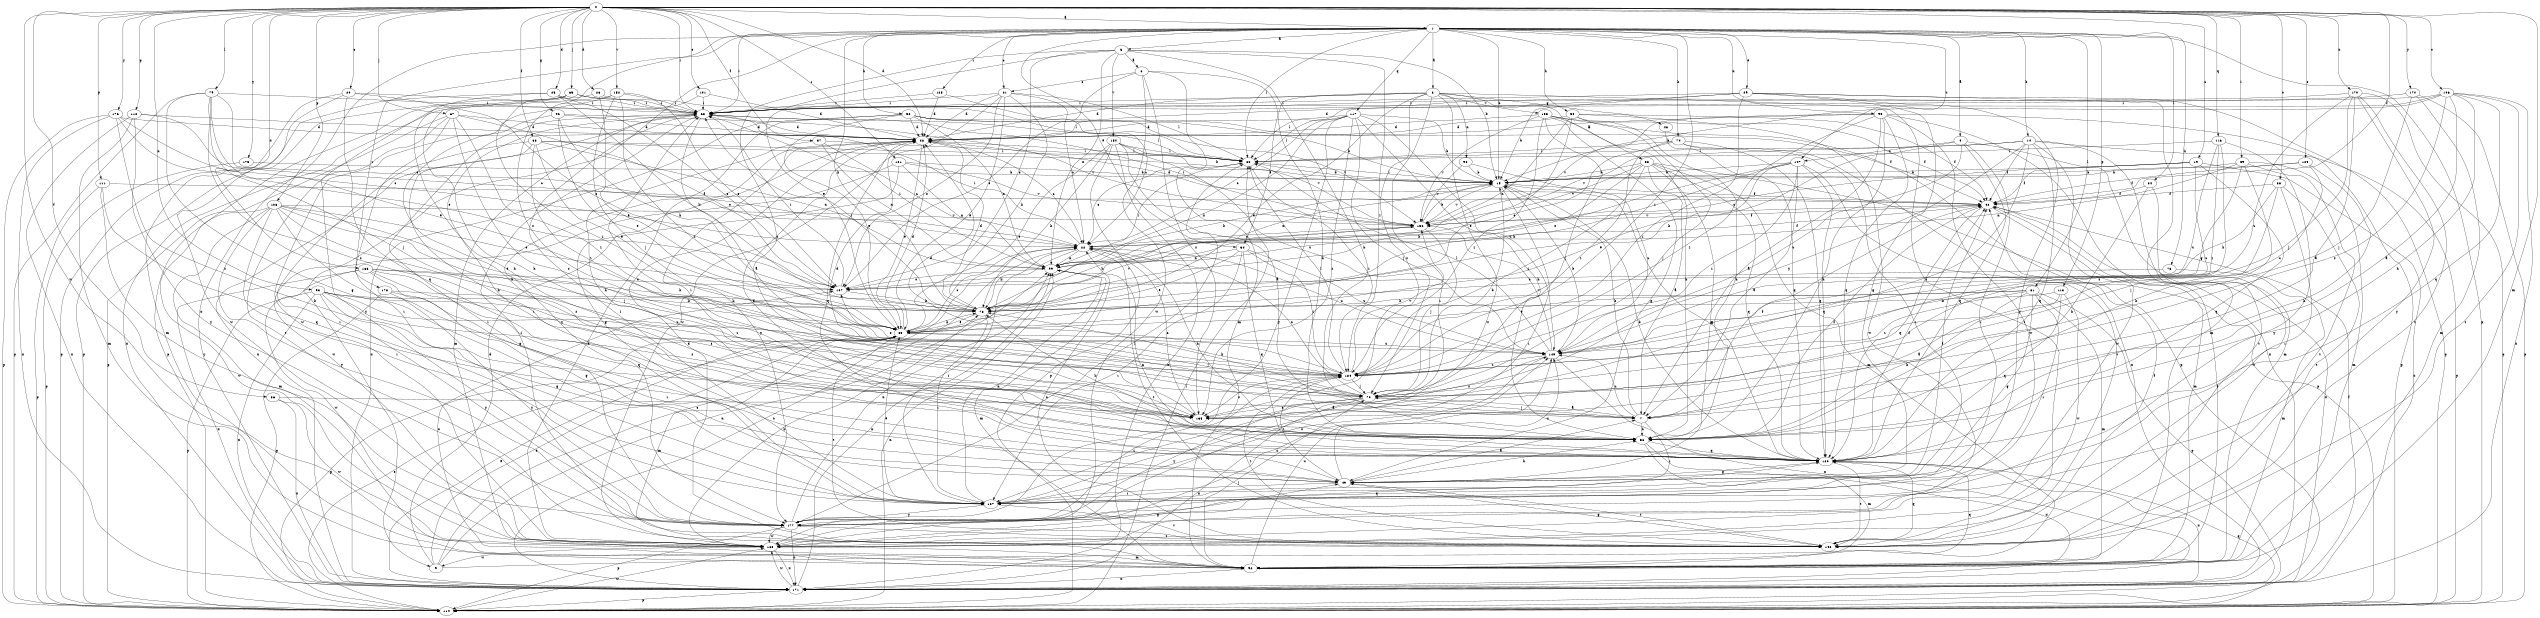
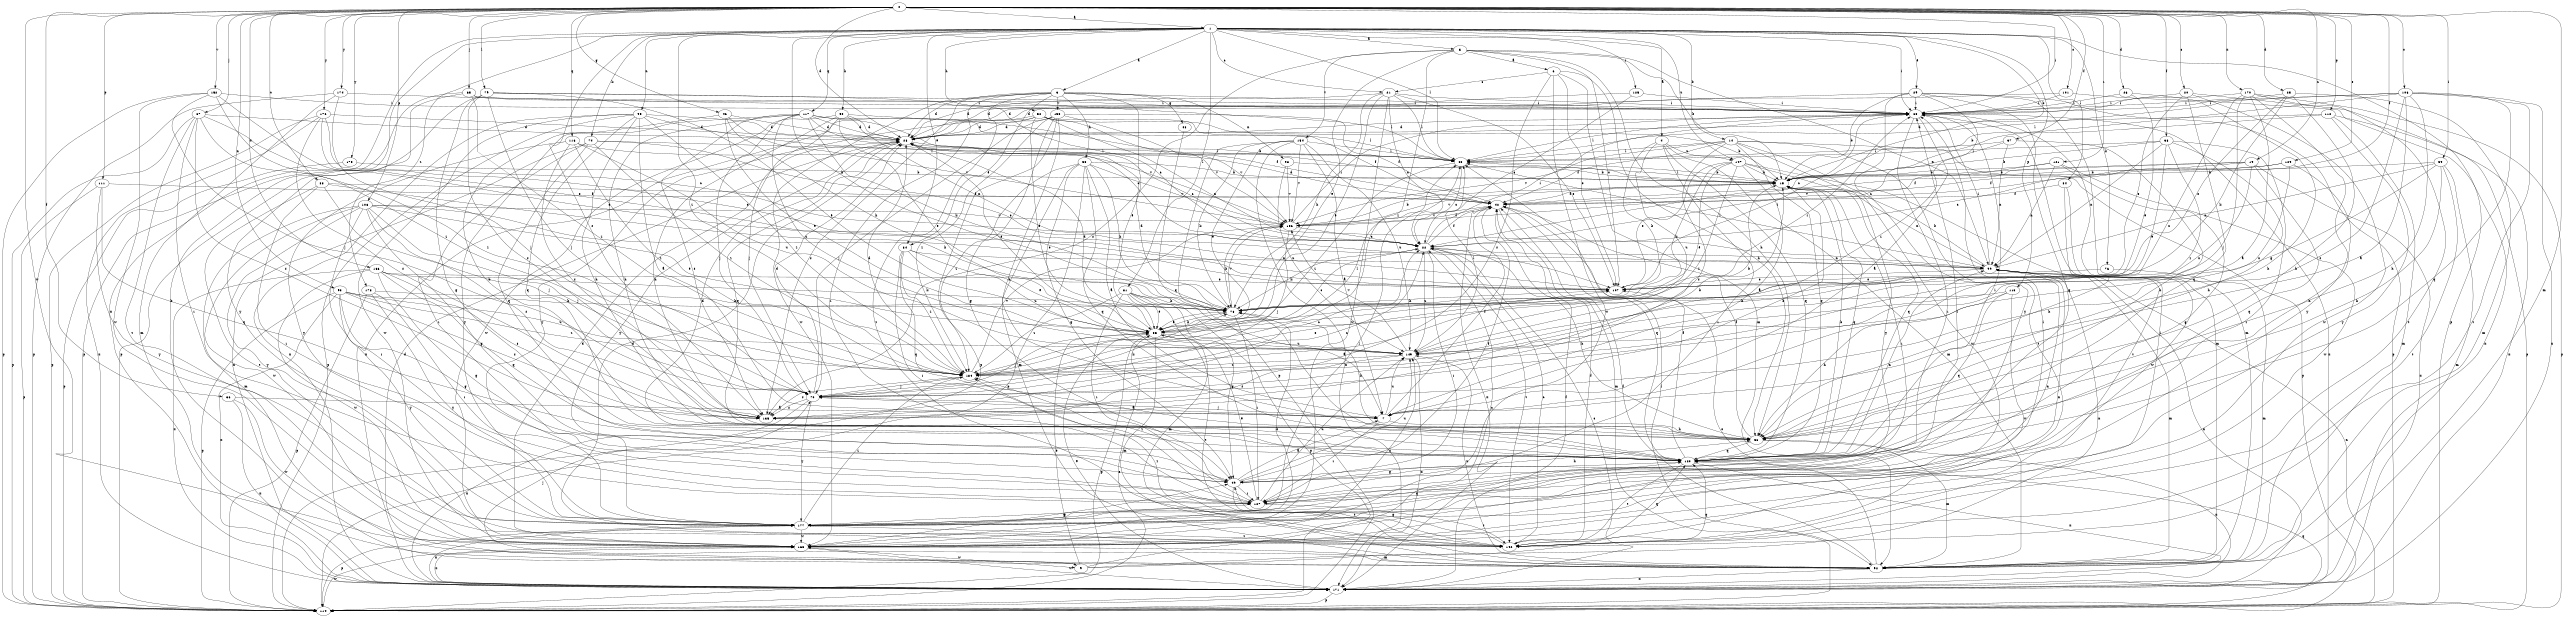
edge "14" -> "70": now "14" -> "177"
